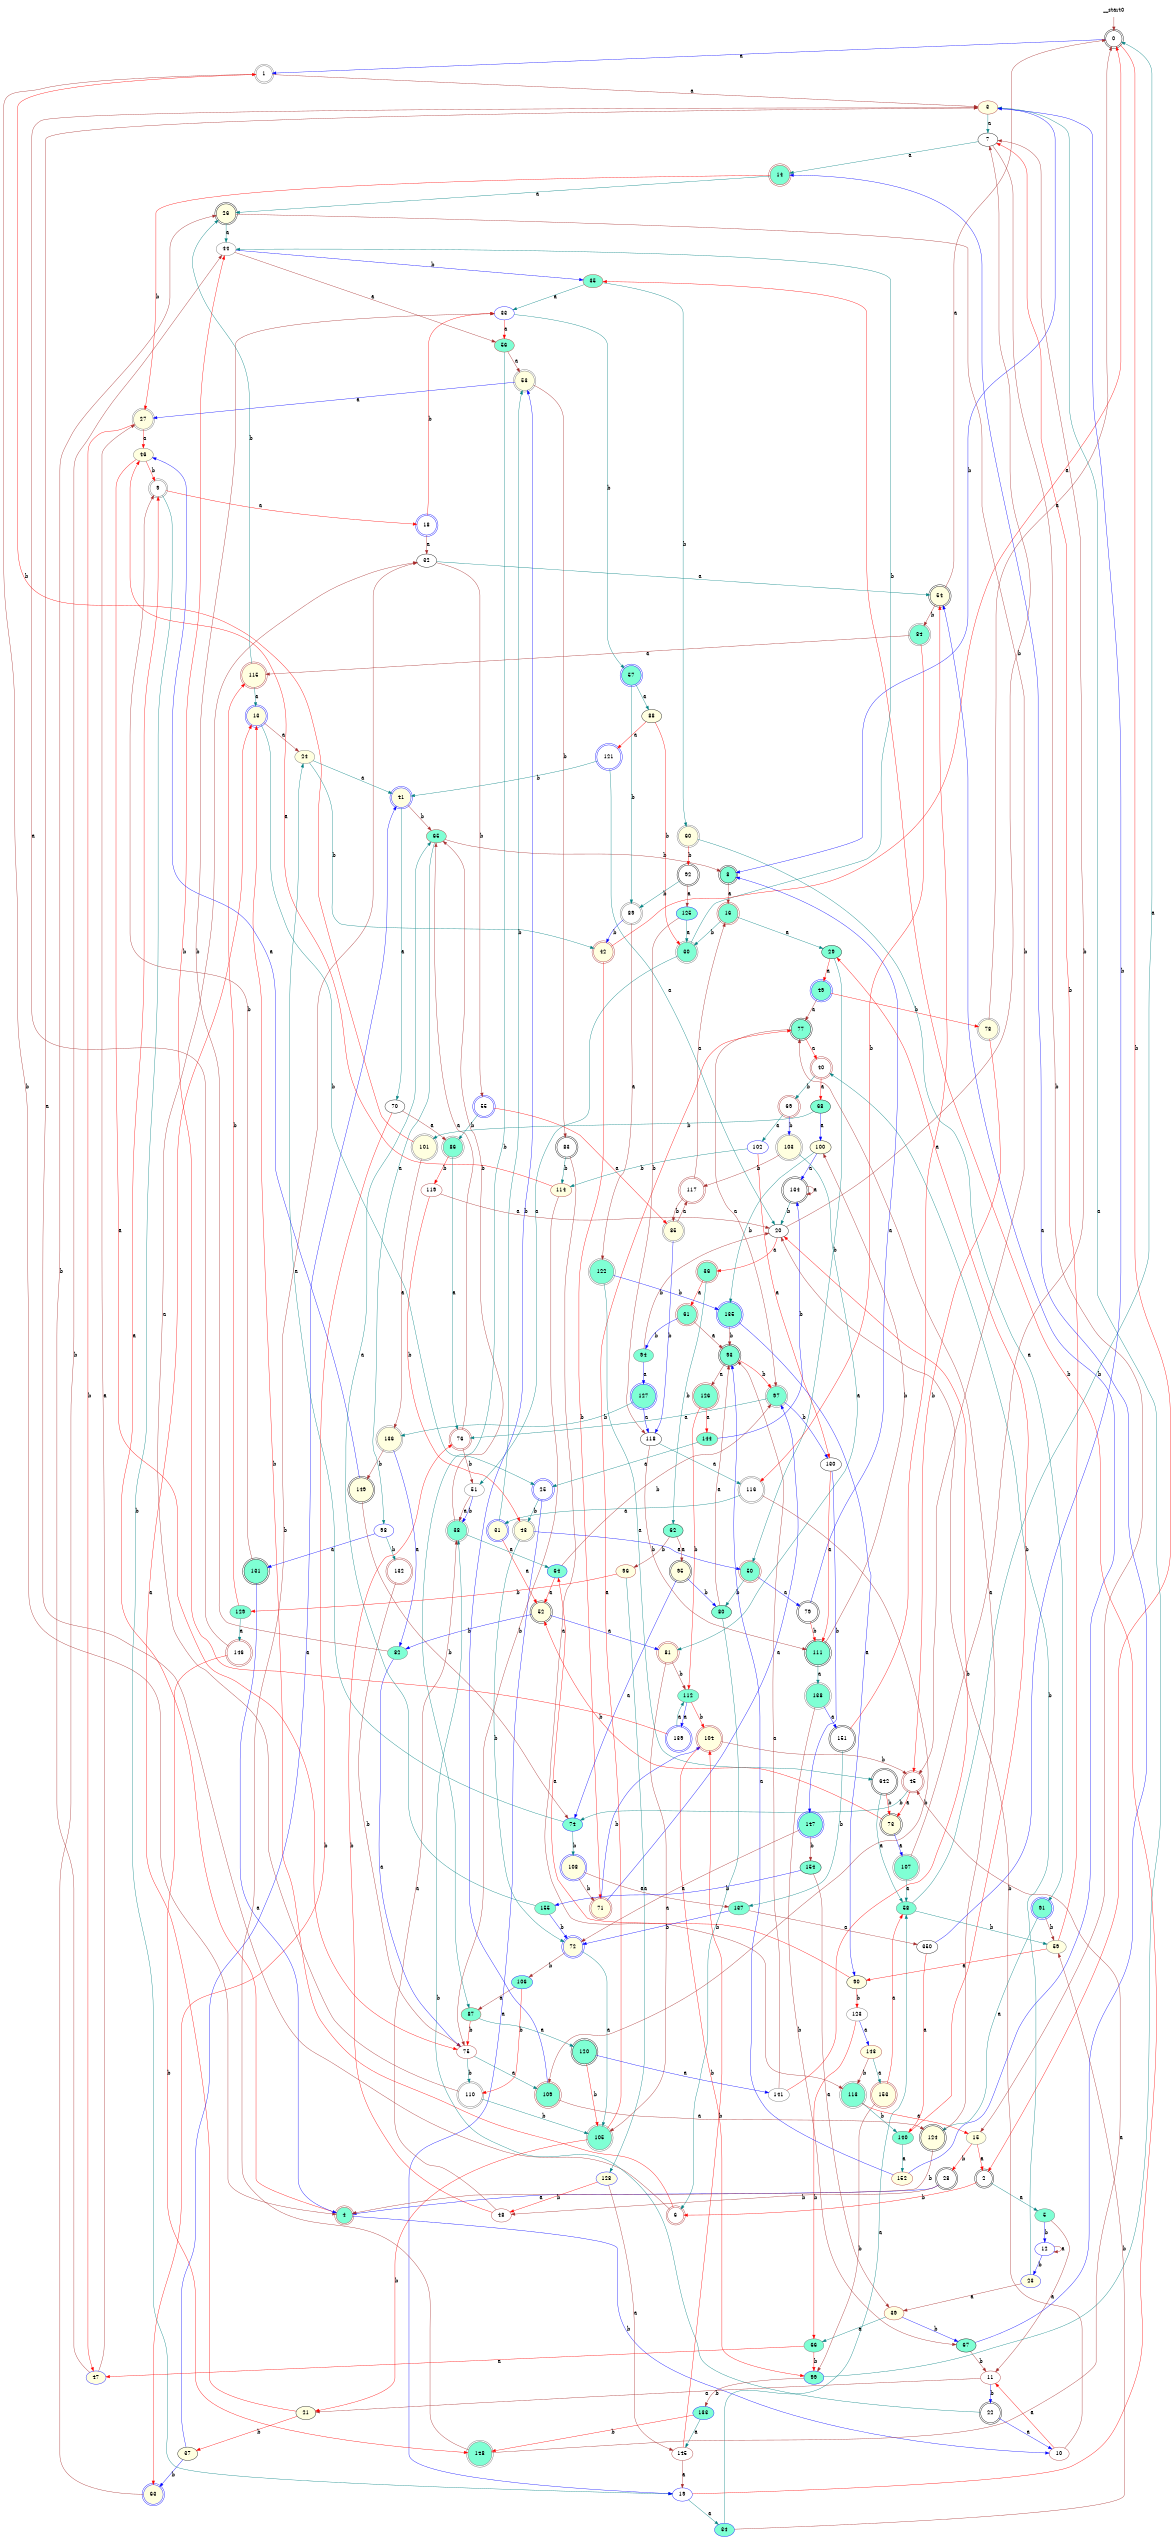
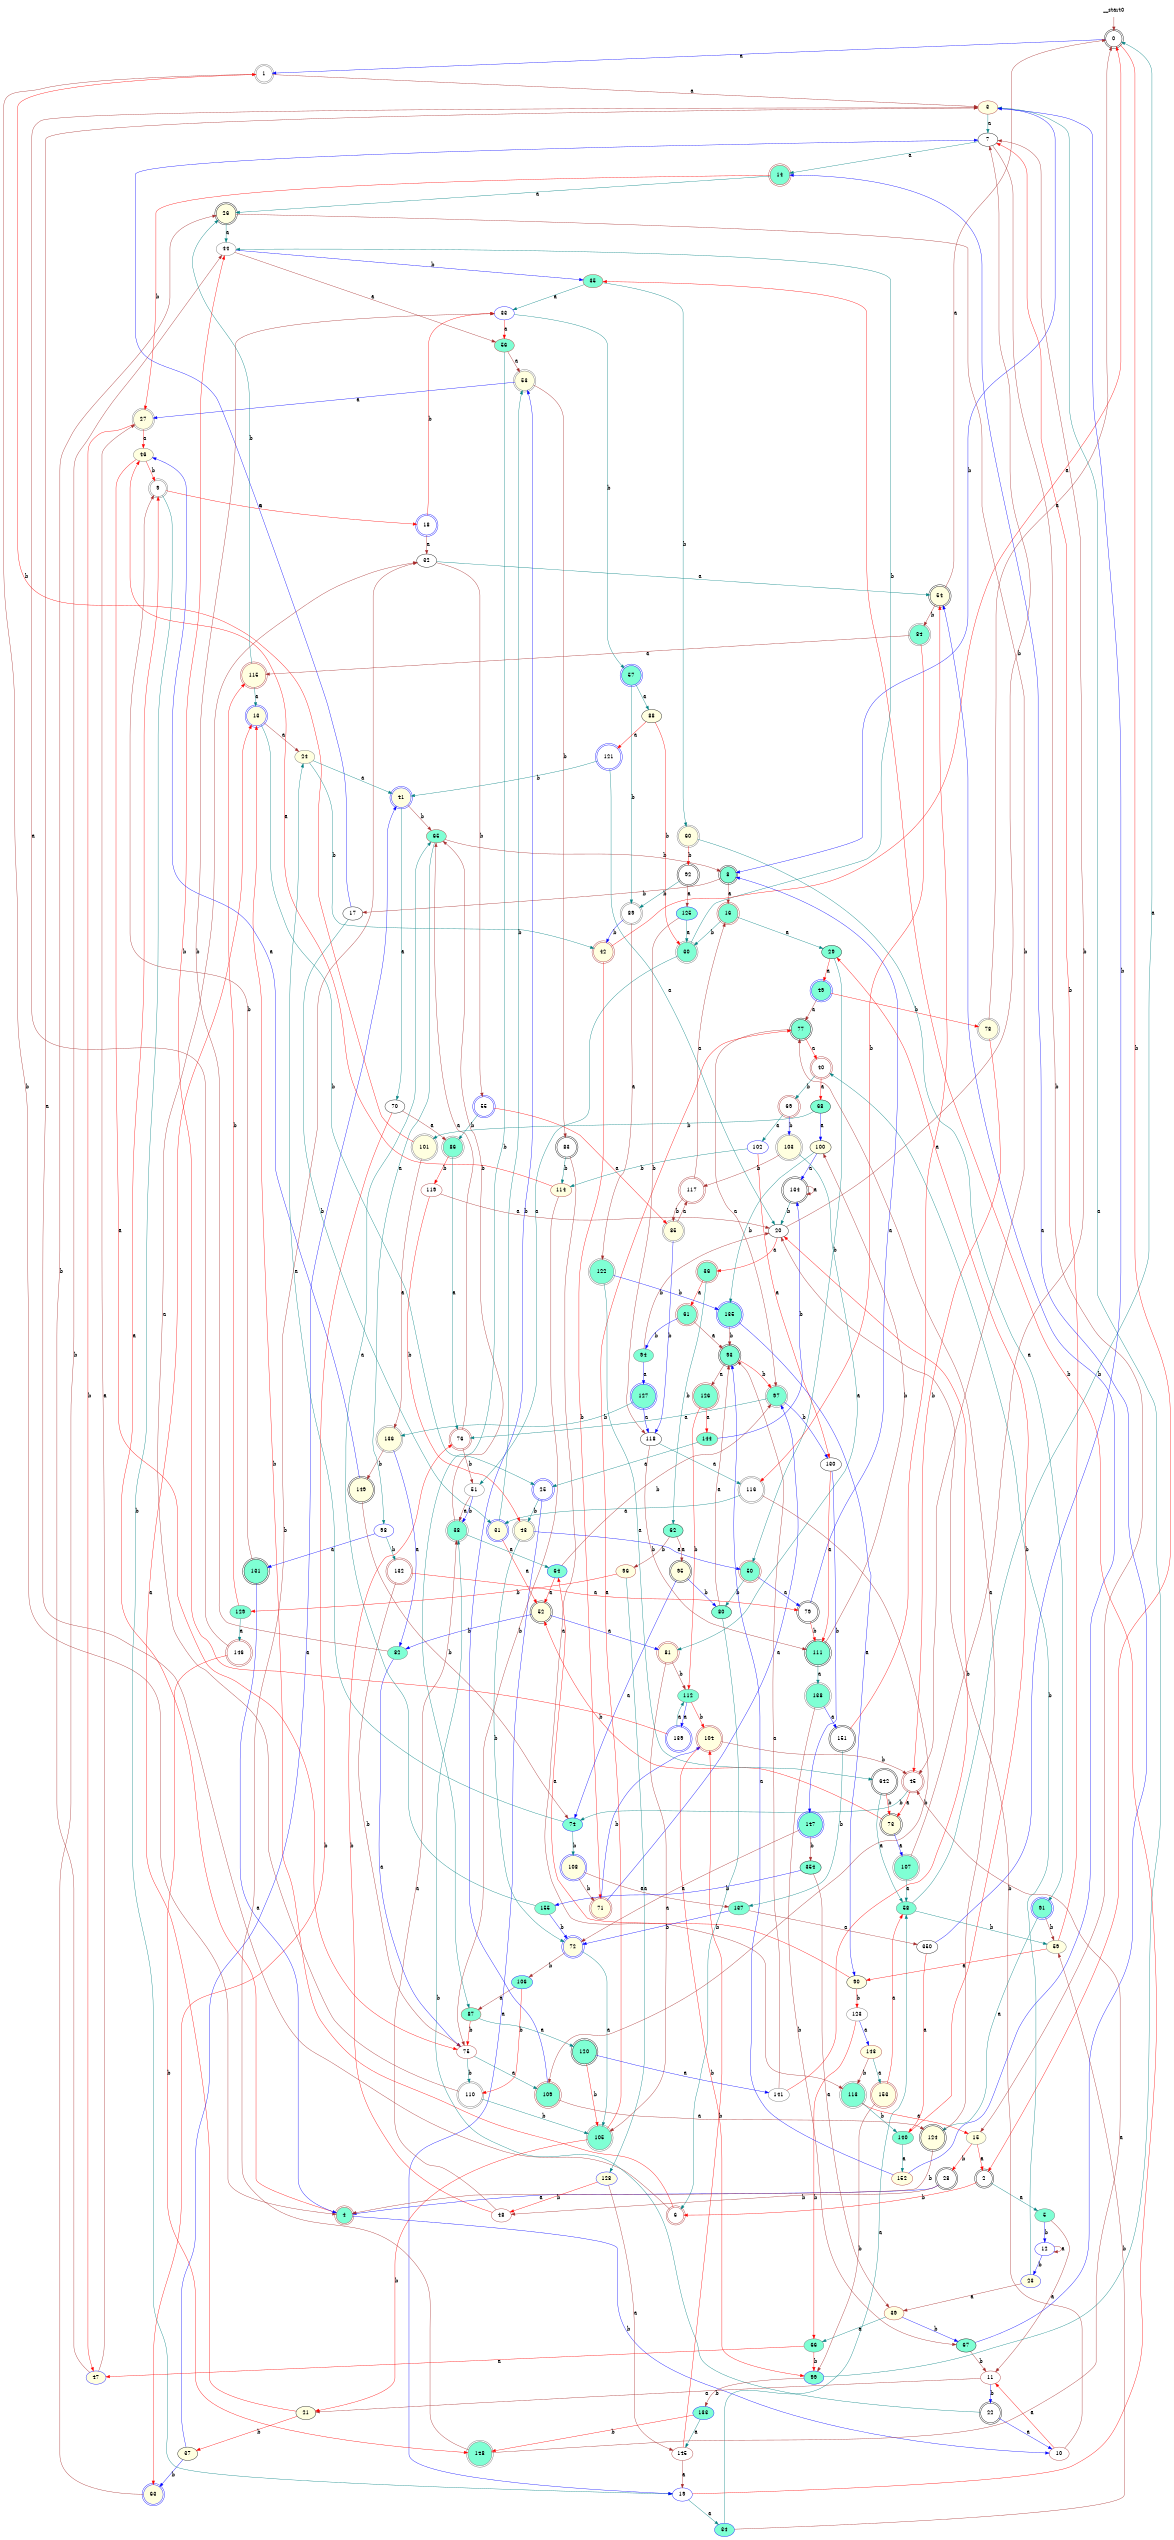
node "17": added
edge "132" -> "79": added, label "a"
node "154": label "154" -> "354"
